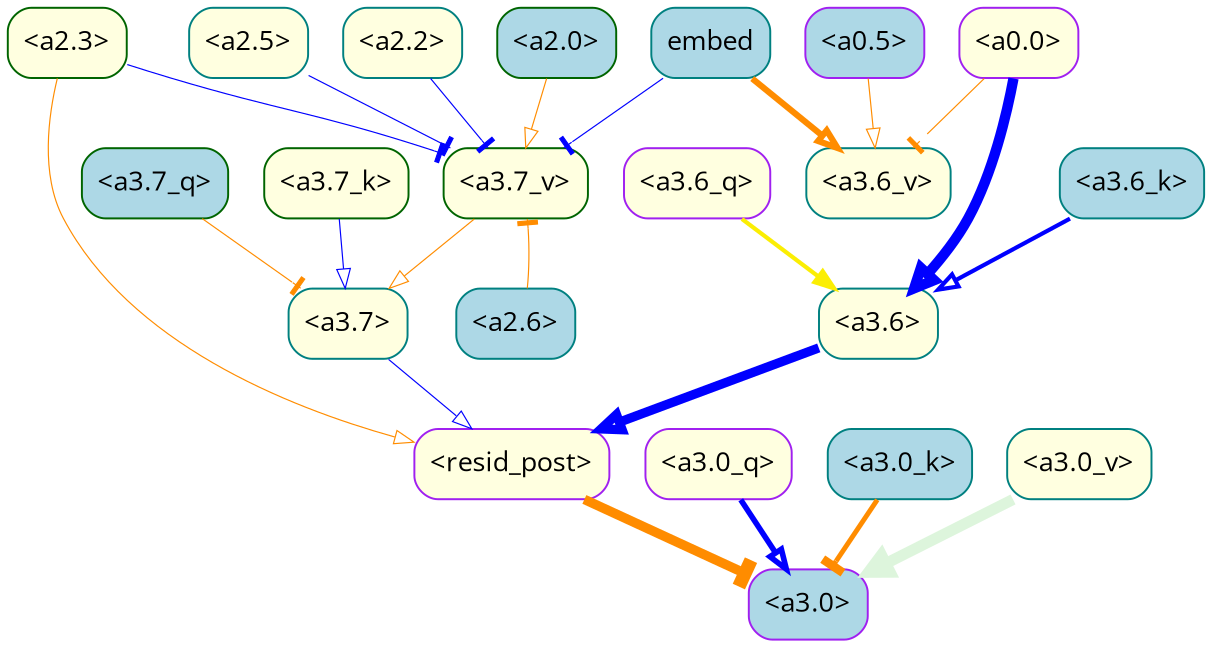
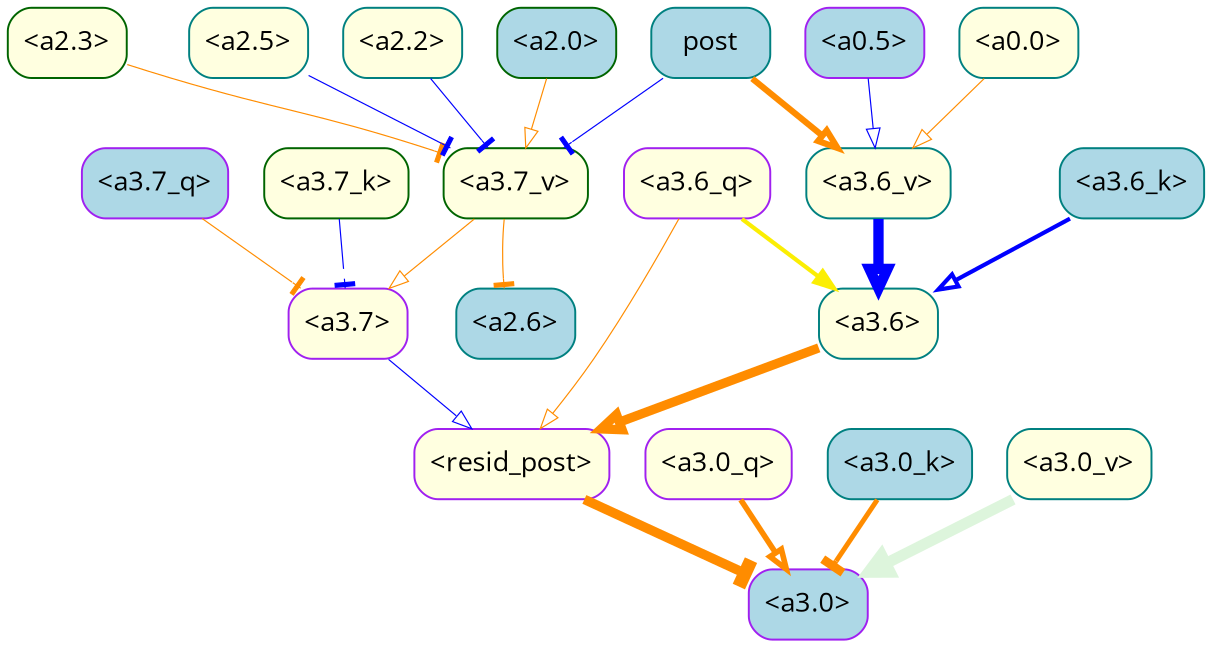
node "embed": label "embed" -> "post"
node "<a0.0>": color purple -> teal
edge "<a0.5>" -> "<a3.6_v>": color darkorange -> blue
edge "<a0.0>" -> "<a3.6_v>": arrowhead tee -> onormal
edge "<a2.3>" -> "<a3.7_v>": color blue -> darkorange
node "<a3.7_q>": color darkgreen -> purple
edge "<a0.0>" -> "<a3.6>": now "<a3.6_v>" -> "<a3.6>"
edge "<a3.7_k>" -> "<a3.7>": arrowhead onormal -> tee
edge "<a2.6>" -> "<a3.7_v>": reversed
edge "<a2.3>" -> "<resid_post>": now "<a3.6_q>" -> "<resid_post>"
node "<a3.7>": color teal -> purple
edge "<a3.6>" -> "<resid_post>": color blue -> darkorange
edge "<a3.0_q>" -> "<a3.0>": color blue -> darkorange
